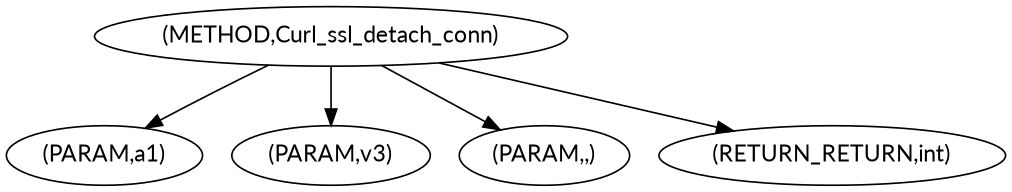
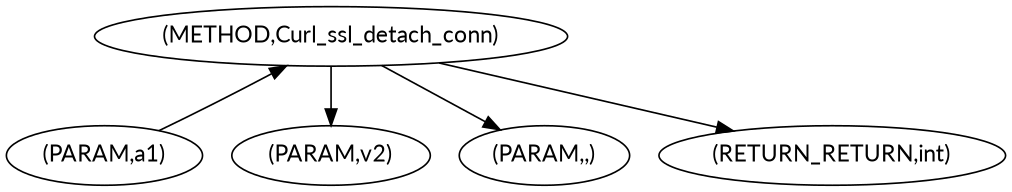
edge "(METHOD,Curl_ssl_detach_conn)" -> "(PARAM,a1)": reversed
node "(PARAM,v3)": label "(PARAM,v3)" -> "(PARAM,v2)"
